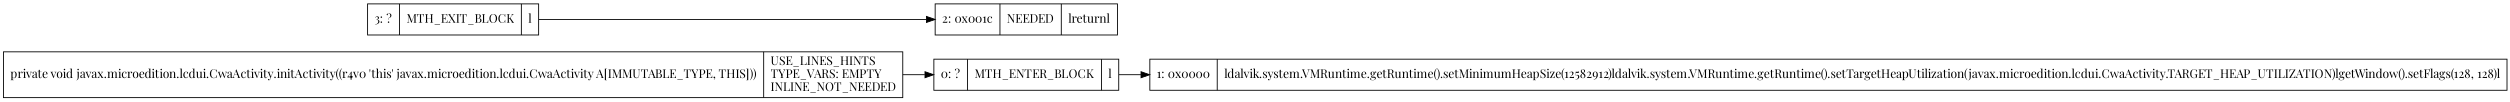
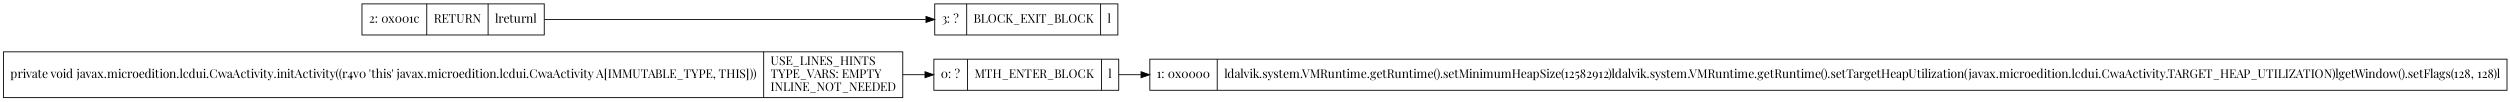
node "3: ?": text "MTH_EXIT_BLOCK" -> "BLOCK_EXIT_BLOCK"
edge "3: ?" -> "2: 0x001c": reversed
node "2: 0x001c": text "NEEDED" -> "RETURN"
